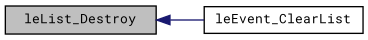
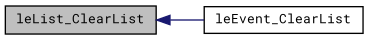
node "leList_Destroy": label "leList_Destroy" -> "leList_ClearList"
